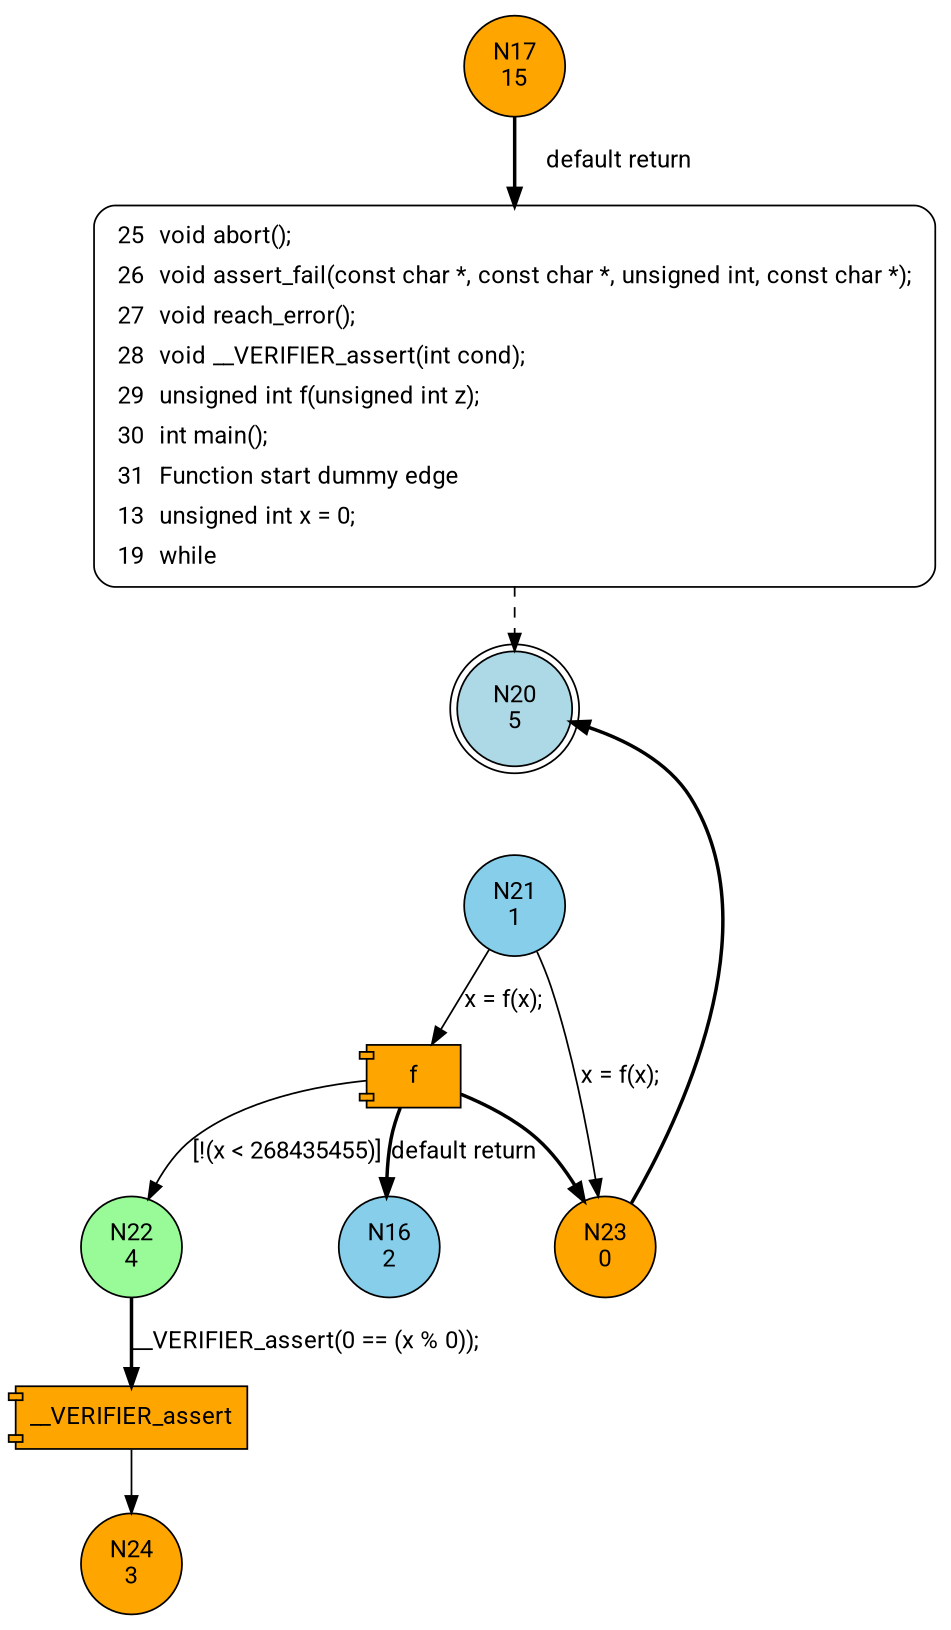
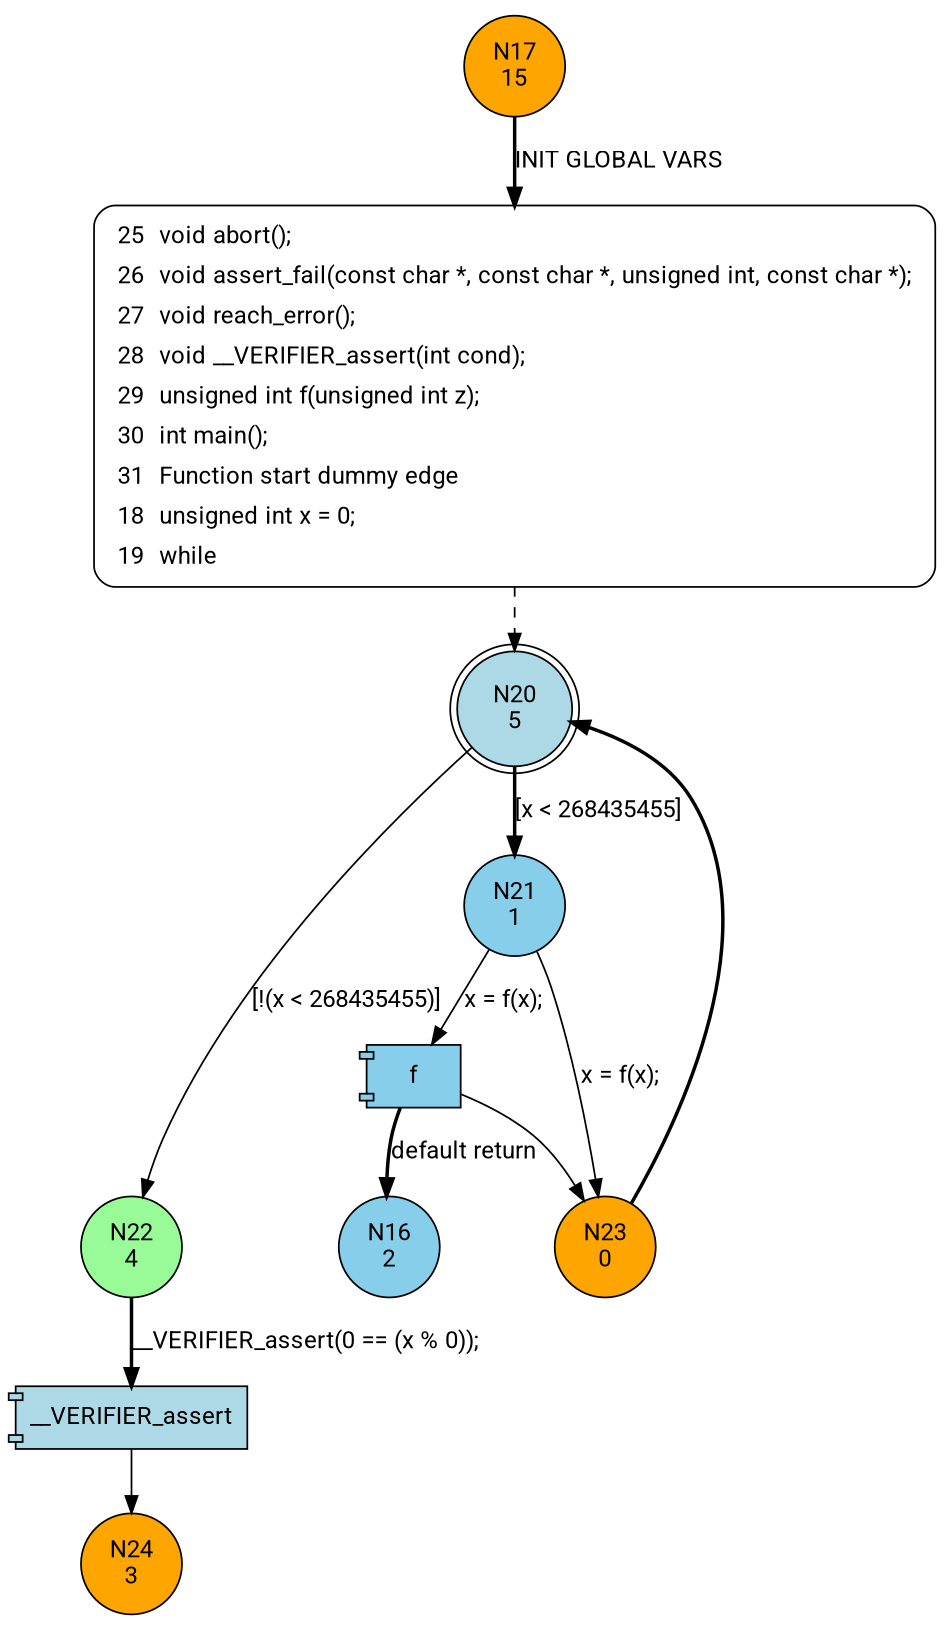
edge "N17 15" -> "25": label "default return" -> "INIT GLOBAL VARS"
node "25": text "13" -> "18"
edge "N20 5" -> "N21 1": added, label "[x < 268435455]"
node "f": fillcolor orange -> skyblue
edge "f" -> "N22 4": now "N20 5" -> "N22 4"
edge "f" -> "N23 0": style bold -> solid
node "__VERIFIER_assert": fillcolor orange -> lightblue
